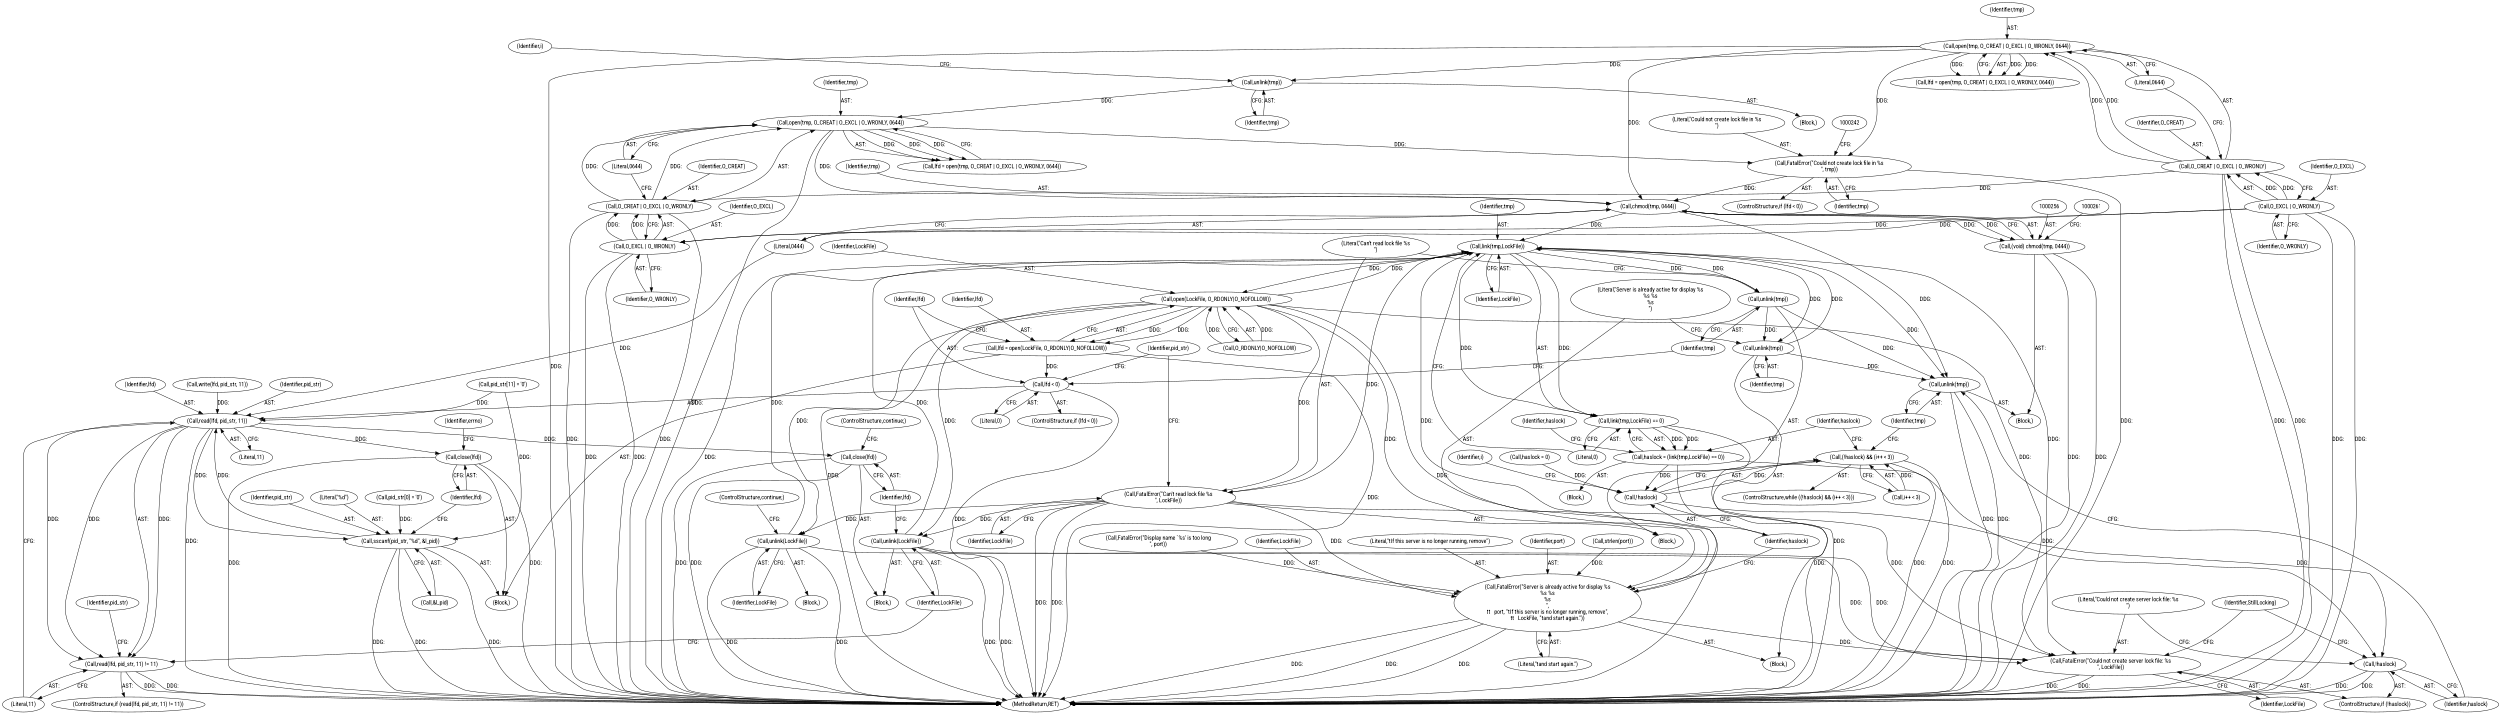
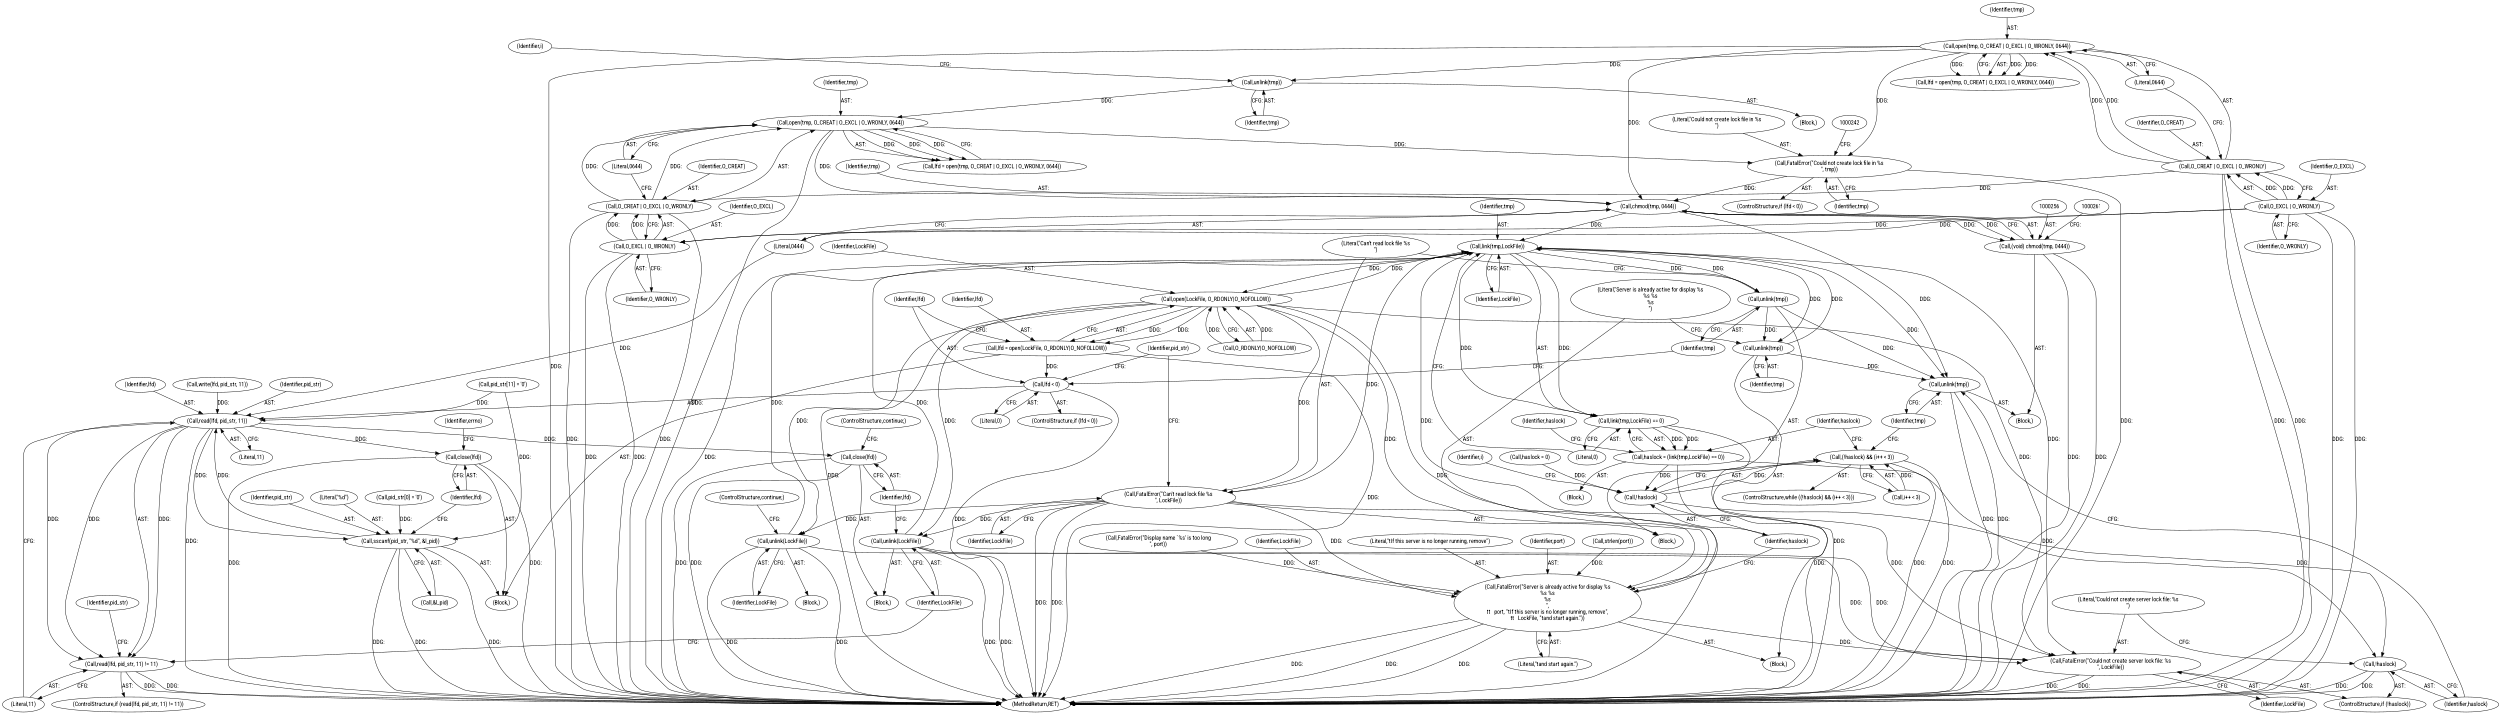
node "(Identifier,StillLocking)": removed
